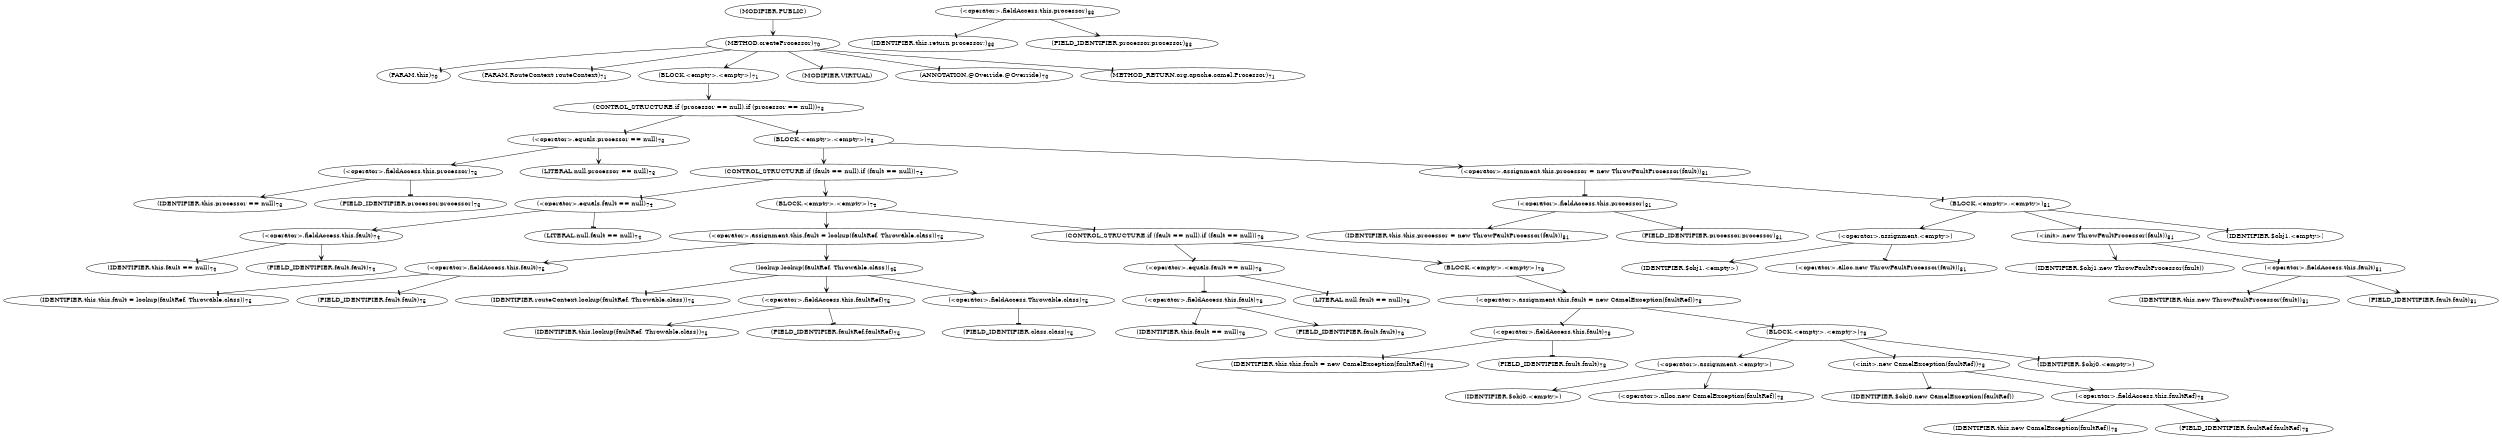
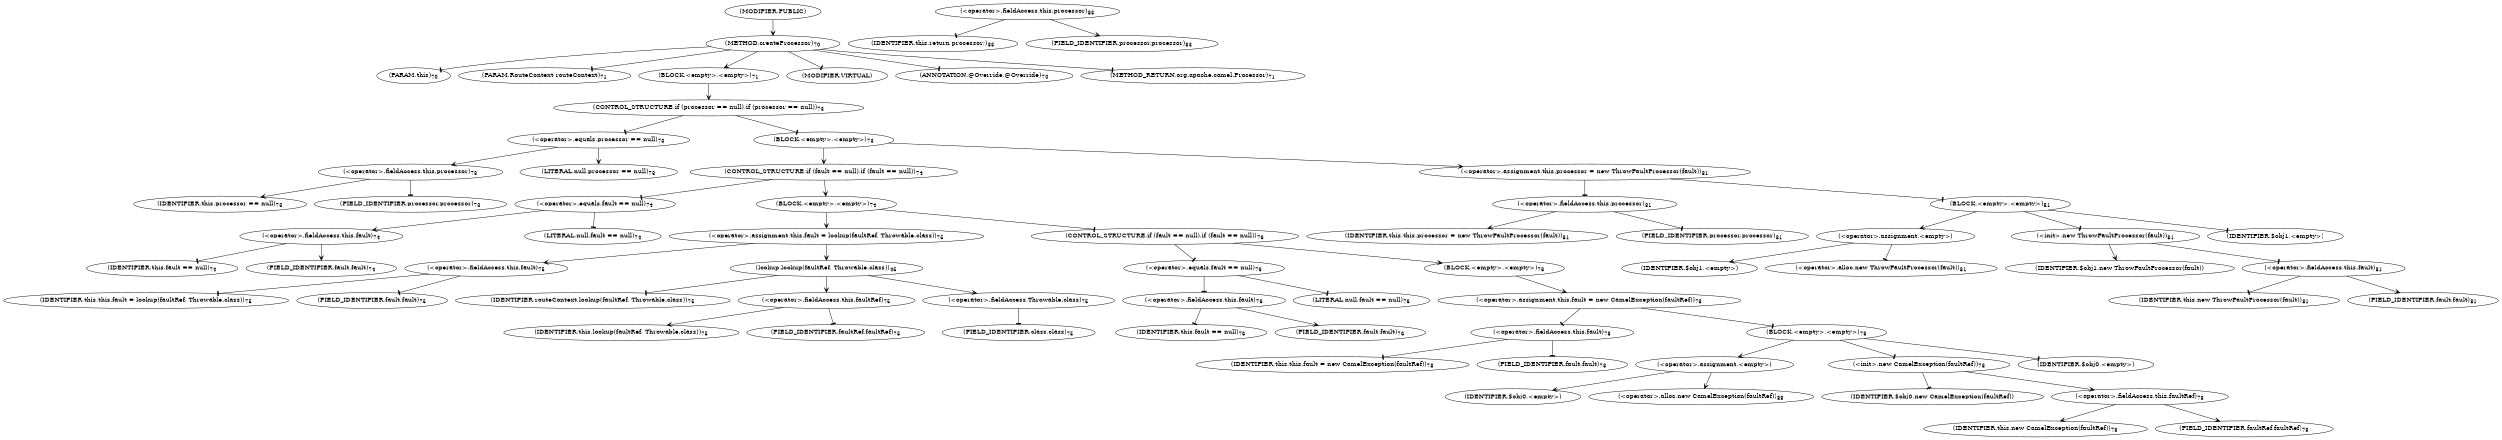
node "(<operator>.alloc,new CamelException(faultRef))": text "78" -> "88"
